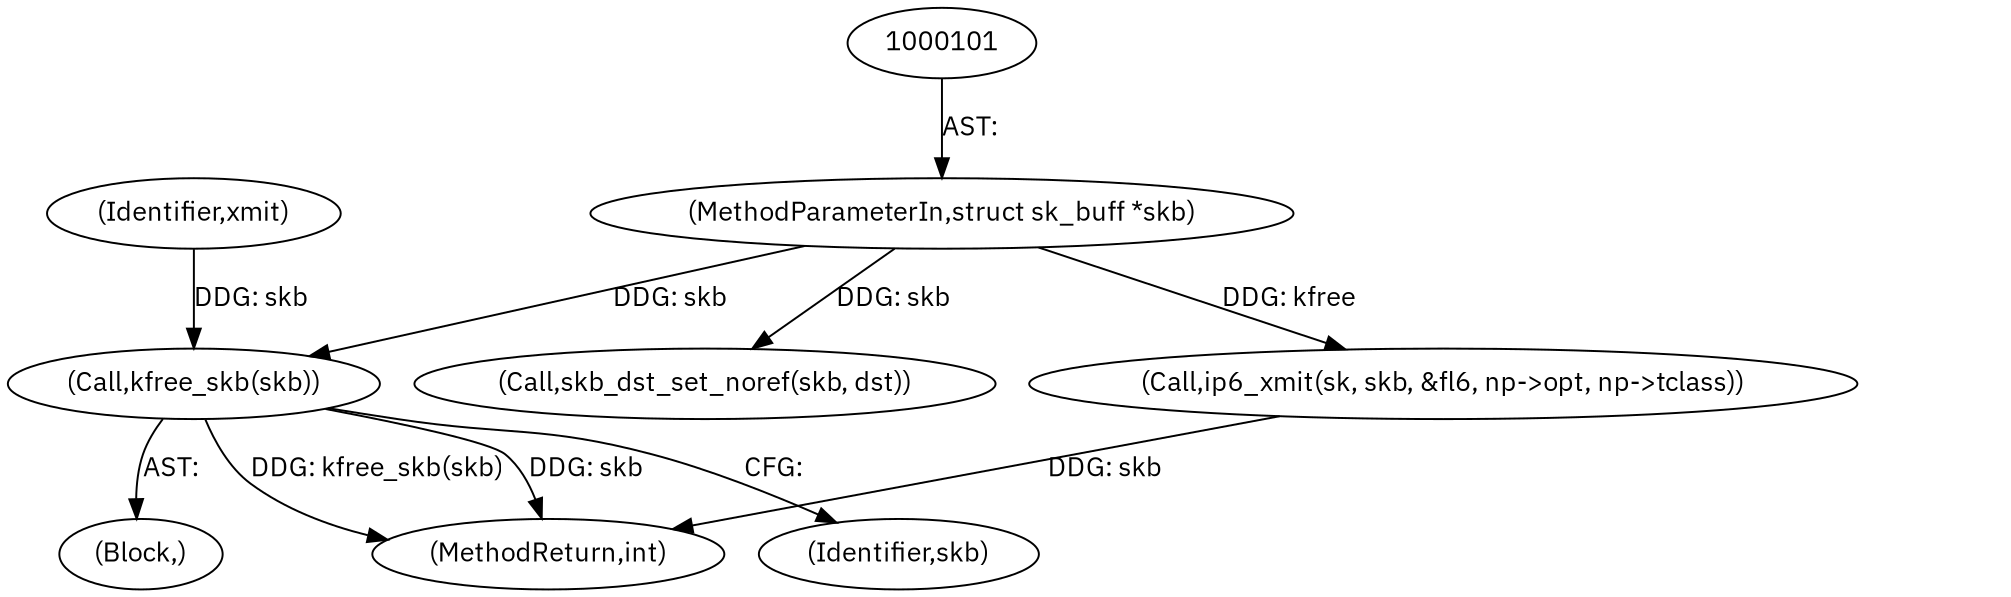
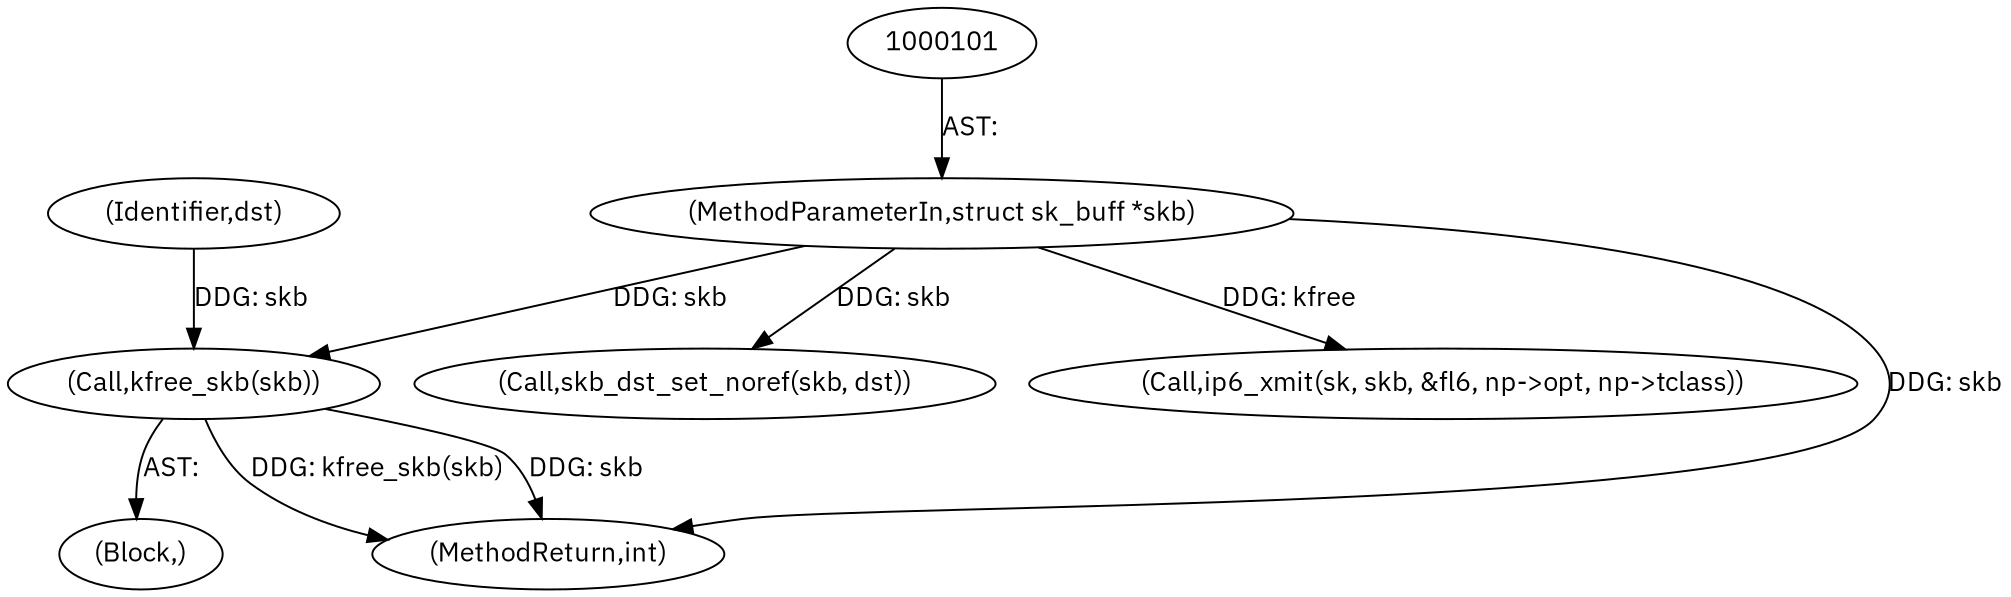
node "(Identifier,xmit)": label "(Identifier,xmit)" -> "(Identifier,dst)"
edge "(Call,ip6_xmit(sk, skb, &fl6, np->opt, np->tclass))" -> "(MethodReturn,int)": now "(MethodParameterIn,struct sk_buff *skb)" -> "(MethodReturn,int)"
node "(Identifier,skb)": removed
